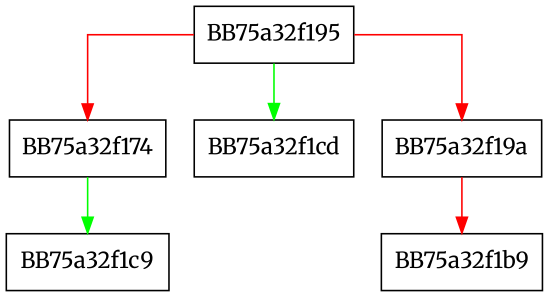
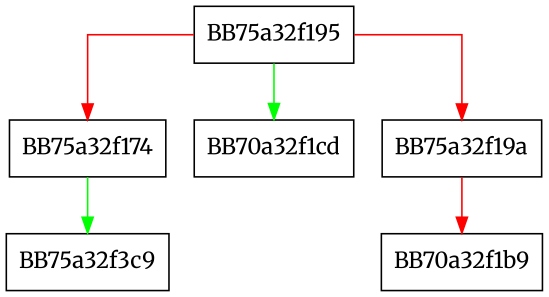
node "BB75a32f1cd": label "BB75a32f1cd" -> "BB70a32f1cd"
node "BB75a32f1c9": label "BB75a32f1c9" -> "BB75a32f3c9"
node "BB75a32f1b9": label "BB75a32f1b9" -> "BB70a32f1b9"
